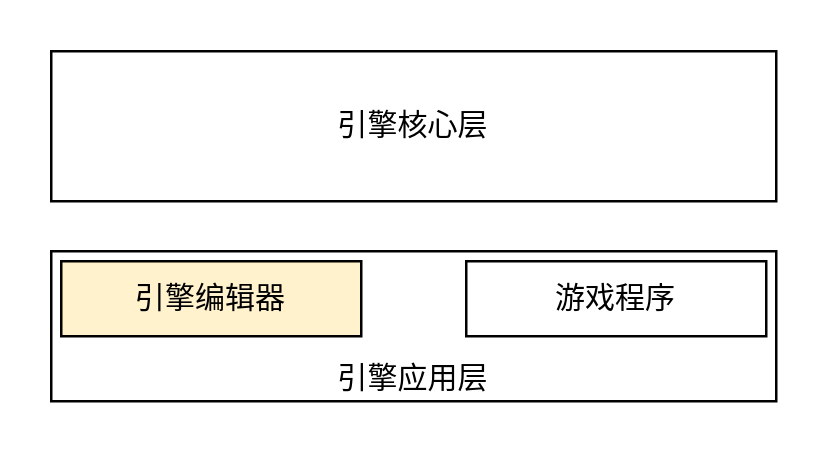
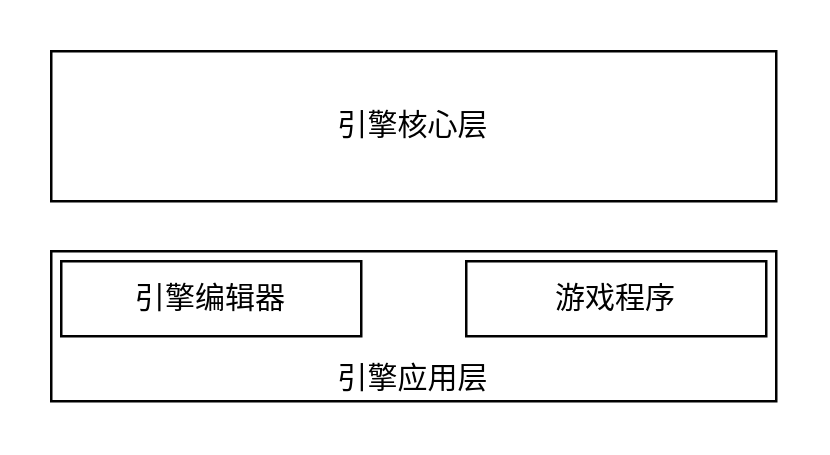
node "引擎编辑器": fillcolor #fff2cc -> #ffffff
